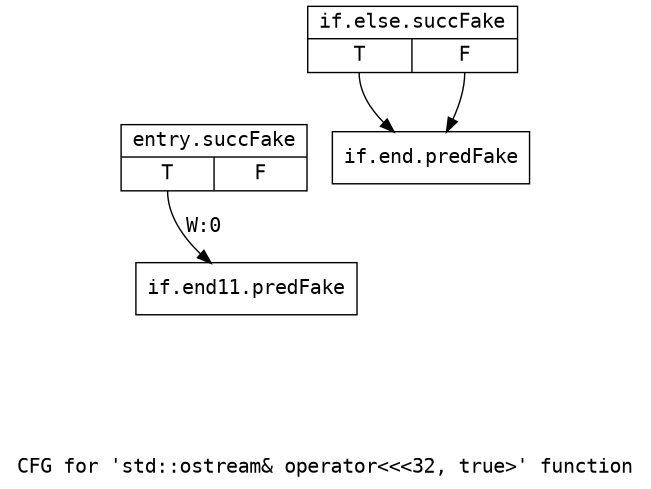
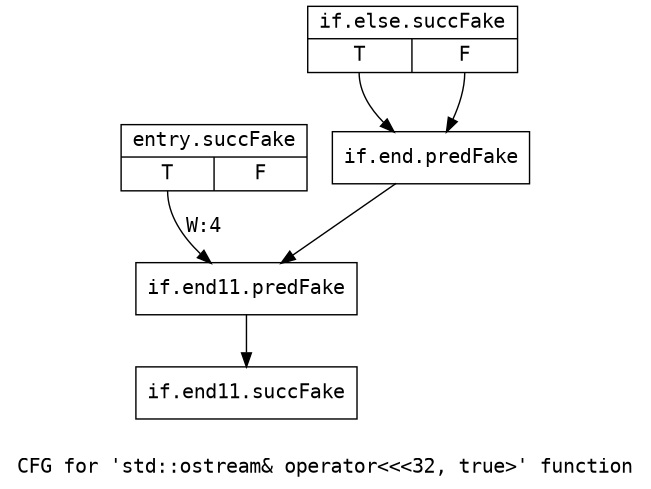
edge "if.end.predFake" -> "if.end11.predFake": added
edge "entry.succFake" -> "if.end11.predFake": label "W:0" -> "W:4"
node "if.end11.succFake": added
